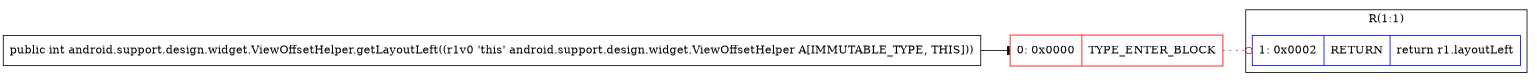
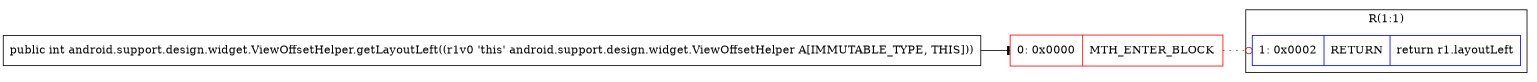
node "0: 0x0000": text "TYPE_ENTER_BLOCK" -> "MTH_ENTER_BLOCK"
